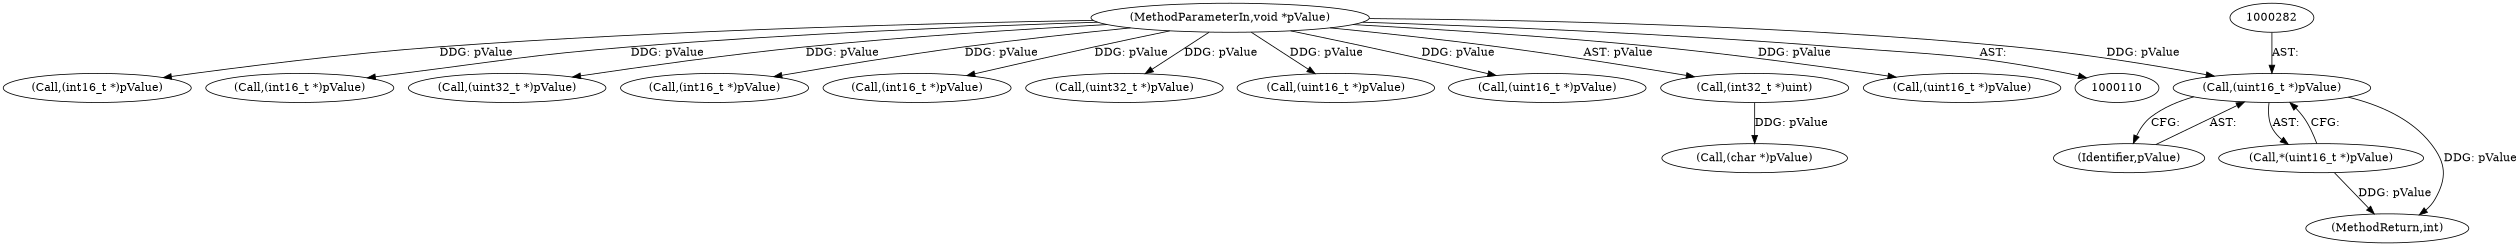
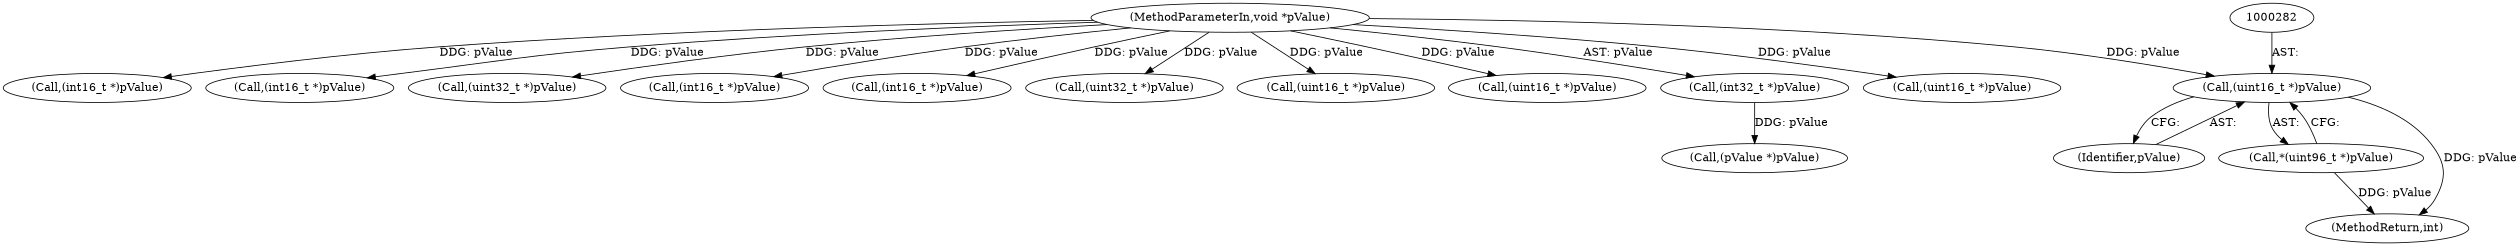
node "(Call,(int32_t *)uint)": label "(Call,(int32_t *)uint)" -> "(Call,(int32_t *)pValue)"
node "1000110": removed
node "(Call,(char *)pValue)": label "(Call,(char *)pValue)" -> "(Call,(pValue *)pValue)"
node "(Call,*(uint16_t *)pValue)": label "(Call,*(uint16_t *)pValue)" -> "(Call,*(uint96_t *)pValue)"
